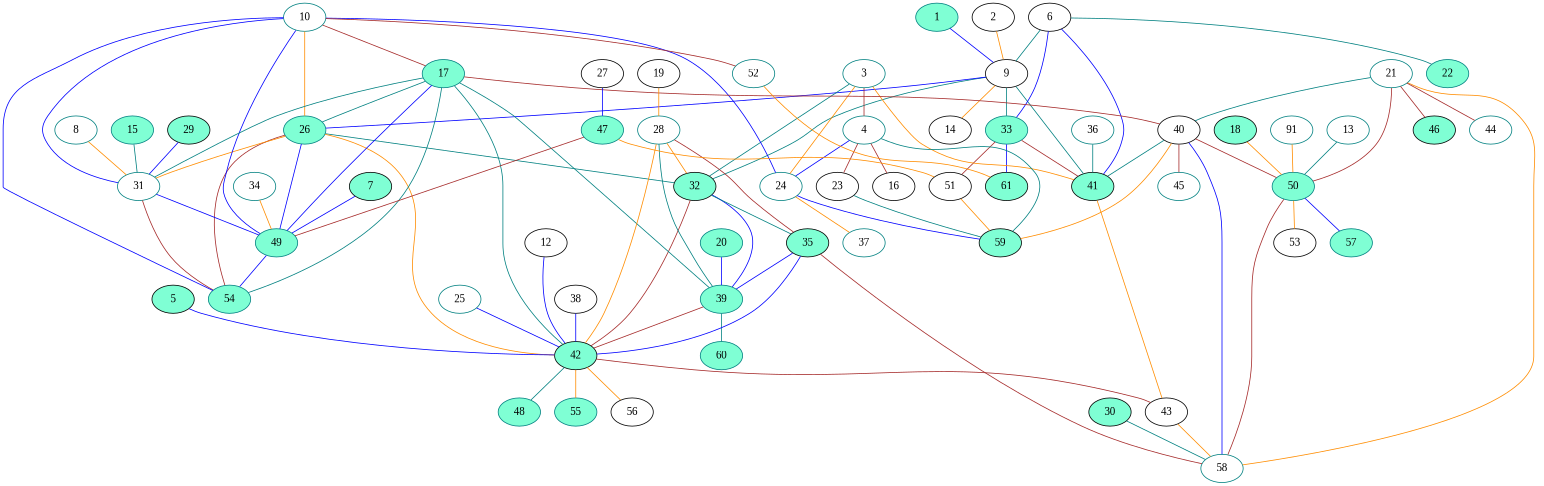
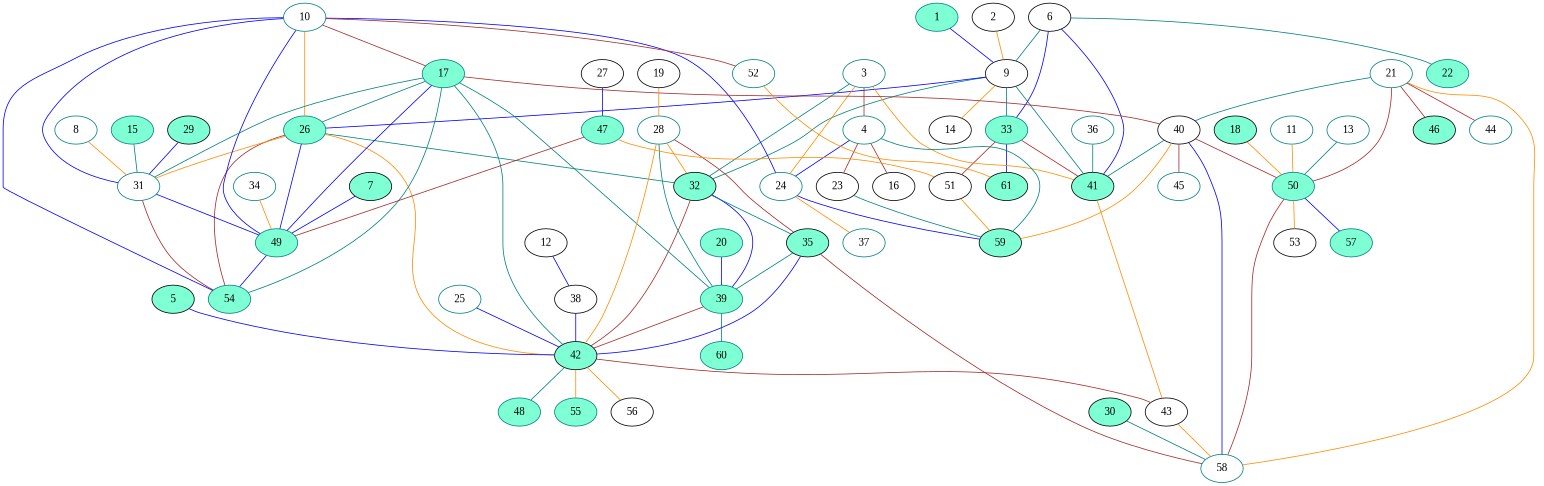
node "91": label "91" -> "11"
edge "35" -- "39": color blue -> teal
edge "12" -- "42": now "12" -- "38"
